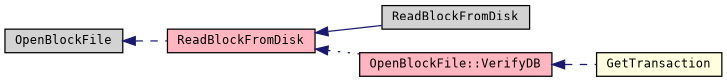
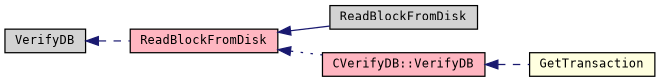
node "OpenBlockFile": label "OpenBlockFile" -> "VerifyDB"
node "OpenBlockFile::VerifyDB": label "OpenBlockFile::VerifyDB" -> "CVerifyDB::VerifyDB"
